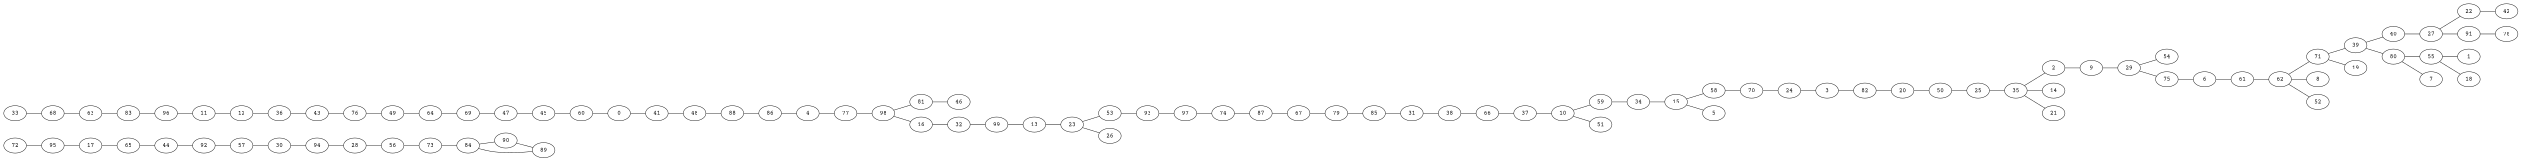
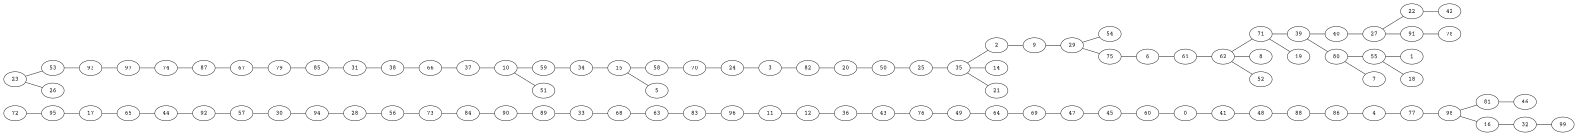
node "13": removed
edge "84" -- "89": now "33" -- "89"
